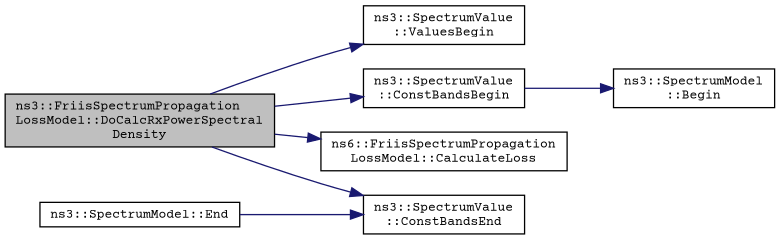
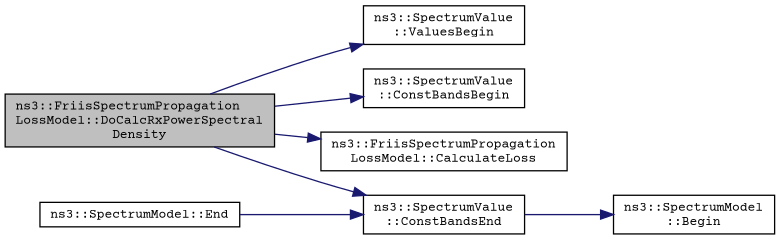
edge "ns3::SpectrumValue ::ConstBandsBegin" -> "ns3::SpectrumModel ::Begin": now "ns3::SpectrumValue ::ConstBandsEnd" -> "ns3::SpectrumModel ::Begin"
node "ns6::FriisSpectrumPropagation LossModel::CalculateLoss": label "ns6::FriisSpectrumPropagation LossModel::CalculateLoss" -> "ns3::FriisSpectrumPropagation LossModel::CalculateLoss"
